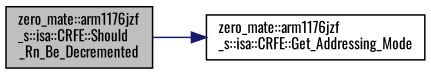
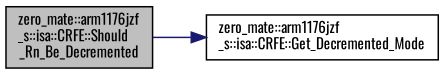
node "zero_mate::arm1176jzf _s::isa::CRFE::Get_Addressing_Mode": label "zero_mate::arm1176jzf _s::isa::CRFE::Get_Addressing_Mode" -> "zero_mate::arm1176jzf _s::isa::CRFE::Get_Decremented_Mode"
